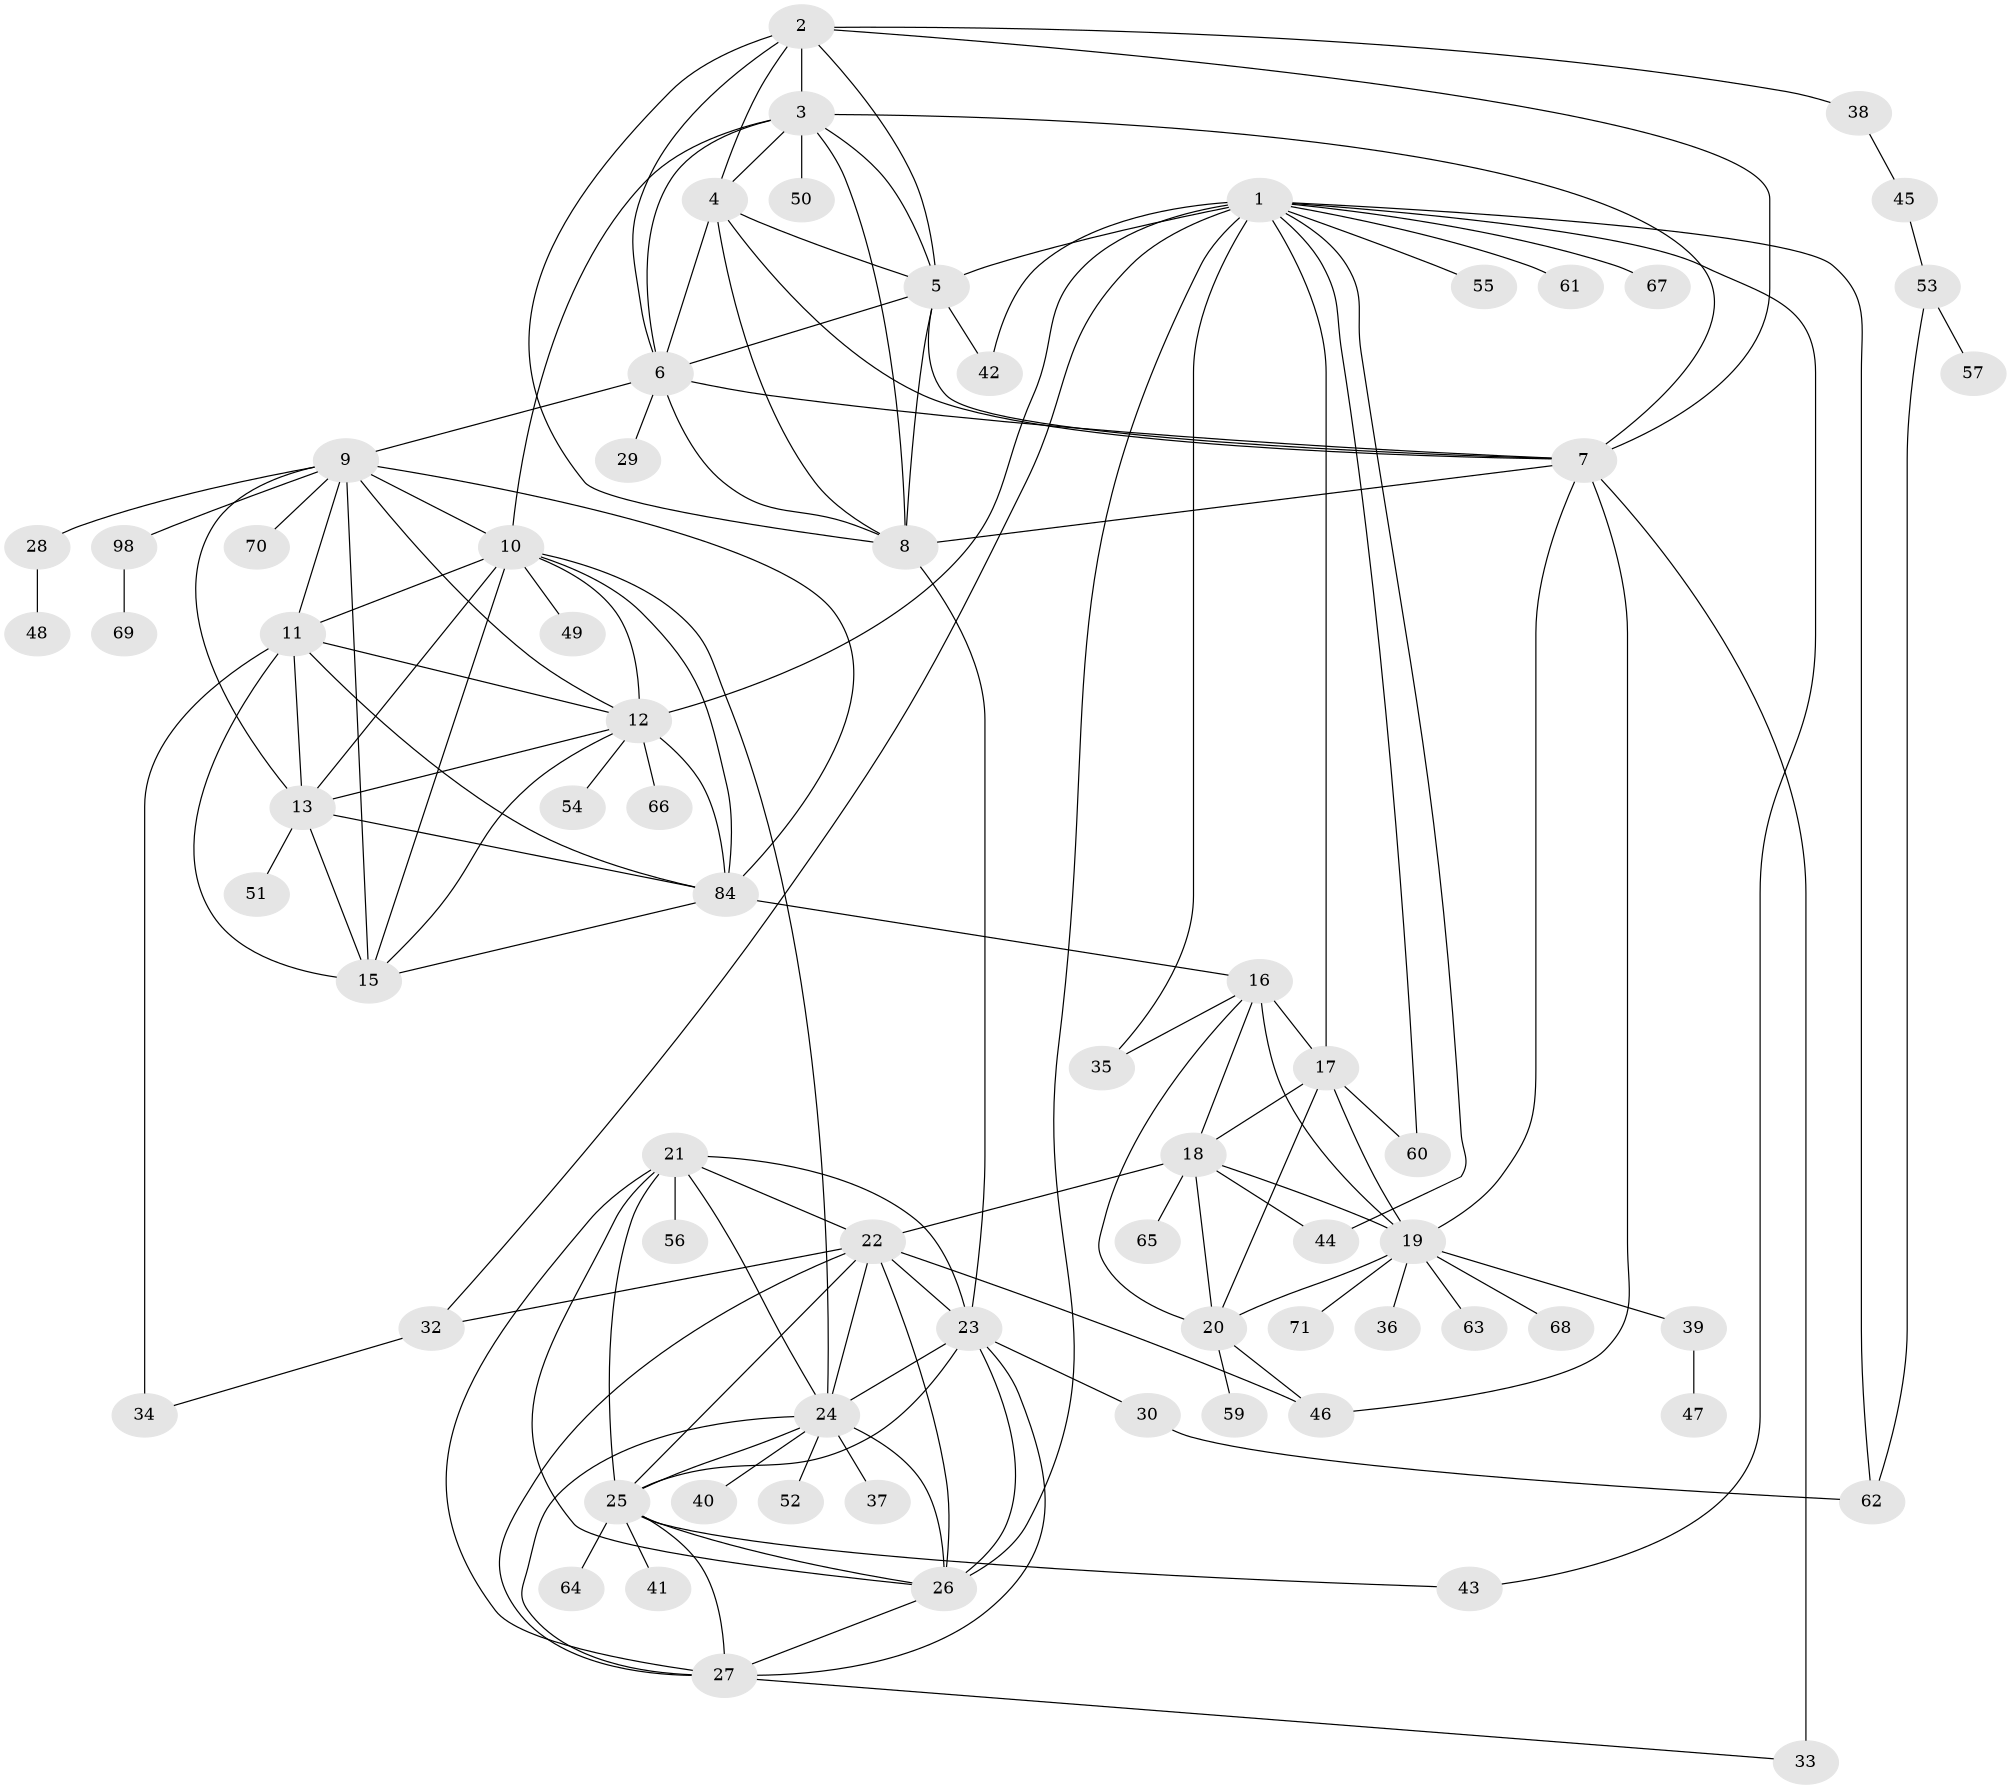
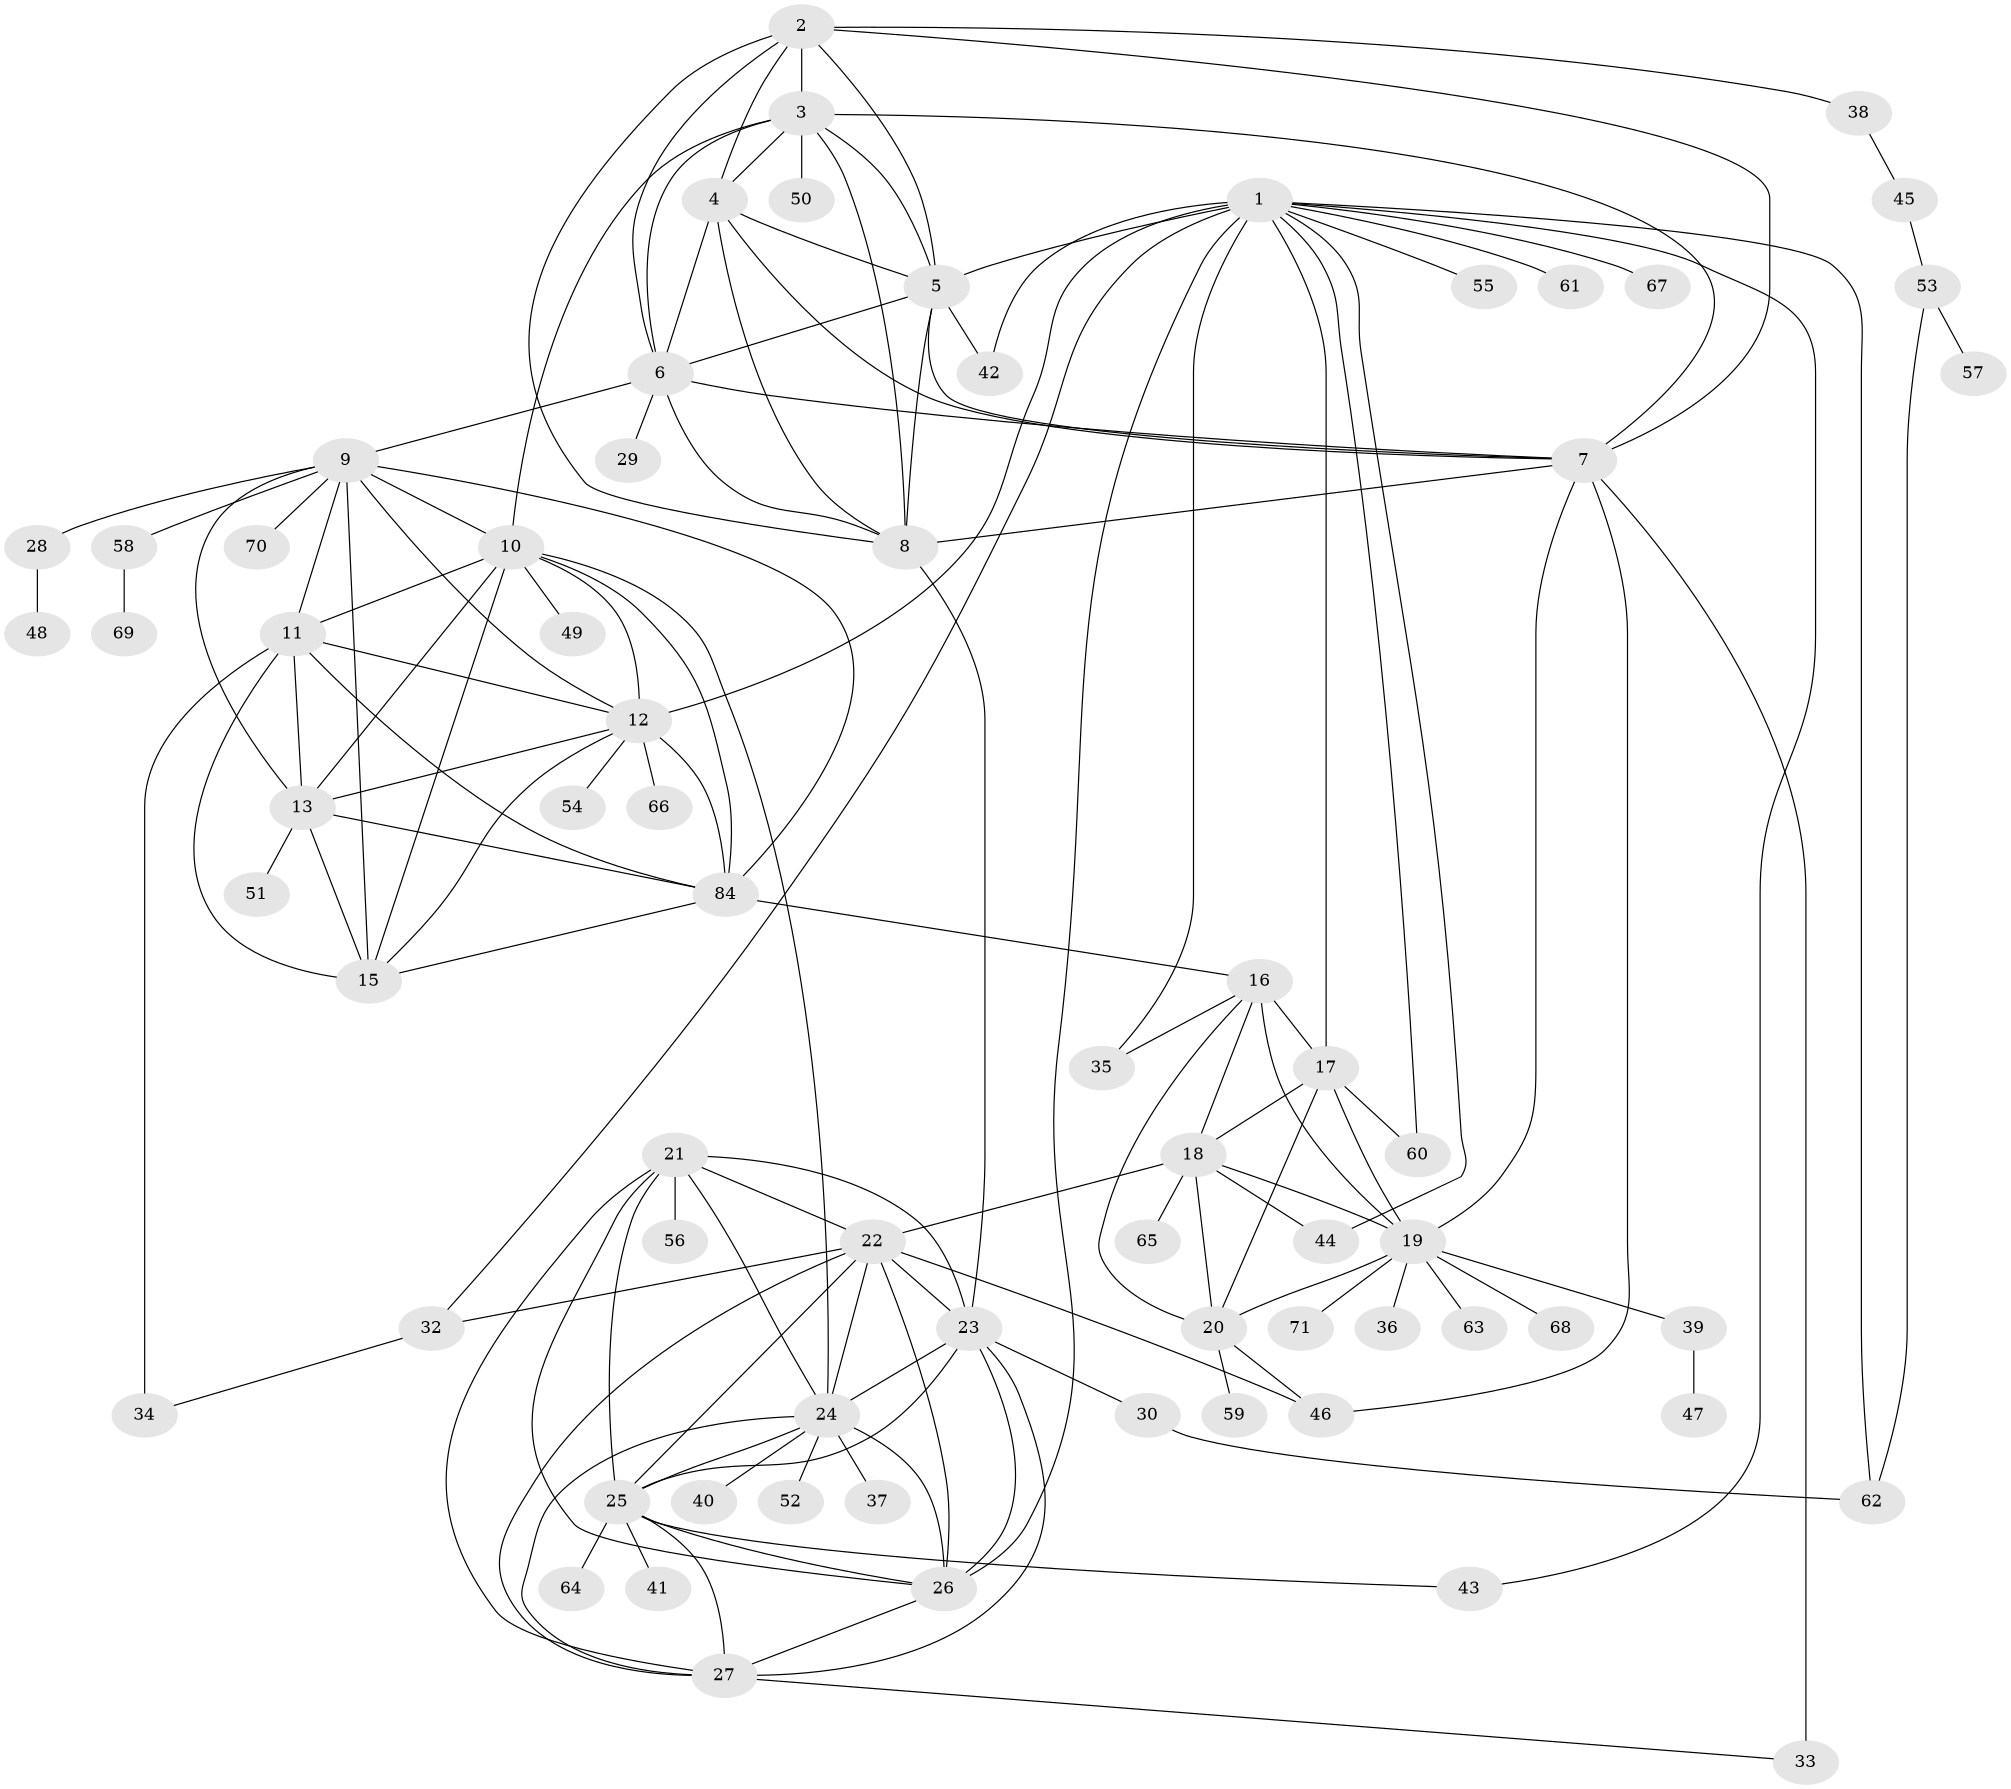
node "98": label "98" -> "58"
